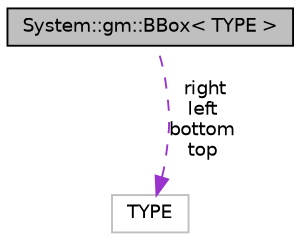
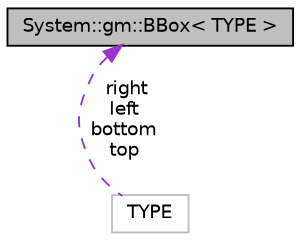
edge "System::gm::BBox< TYPE >" -> "TYPE": reversed
